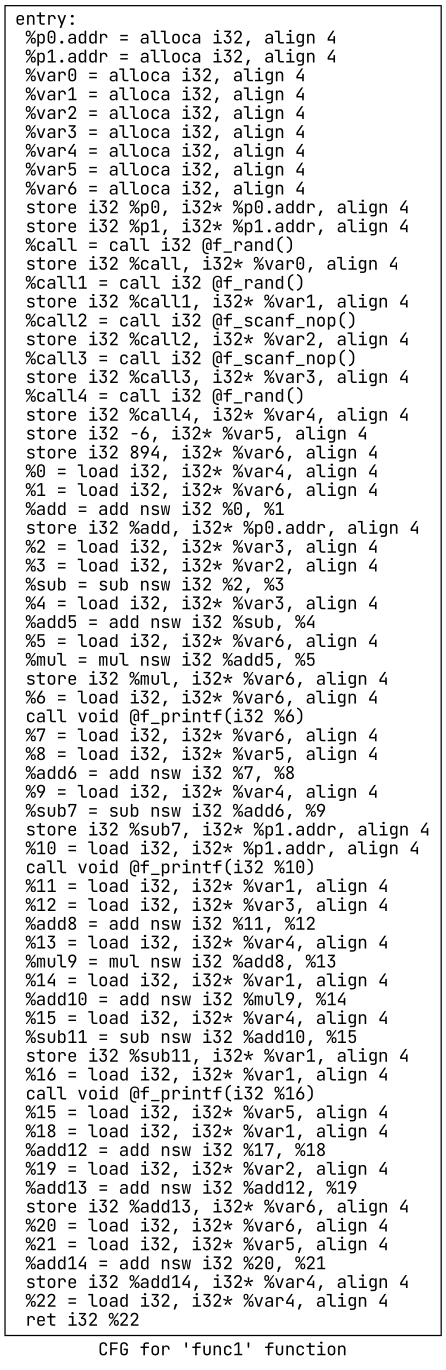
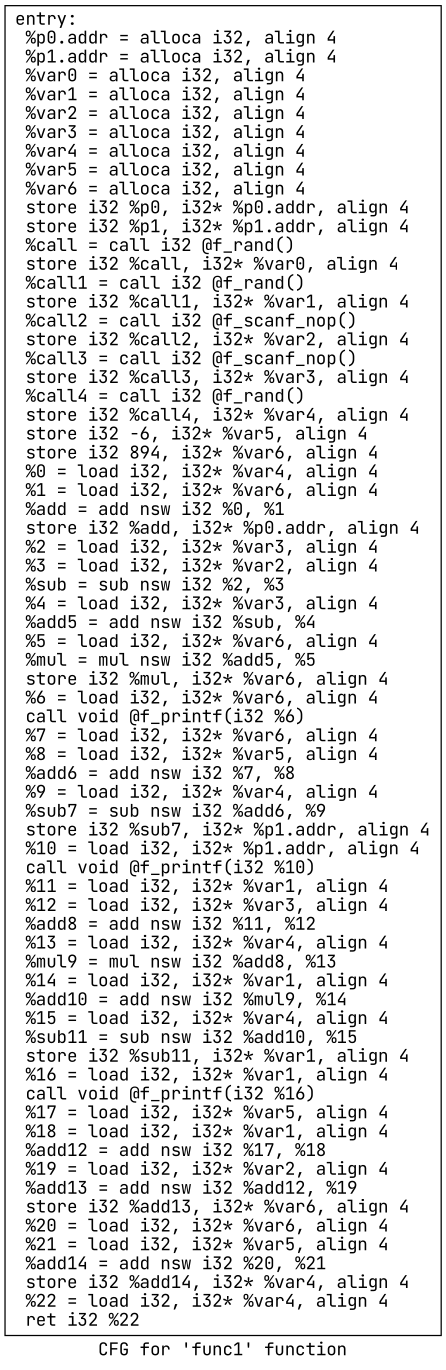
node "entry:": text "%15 = load i32, i32* %var5, align 4" -> "%17 = load i32, i32* %var5, align 4"
